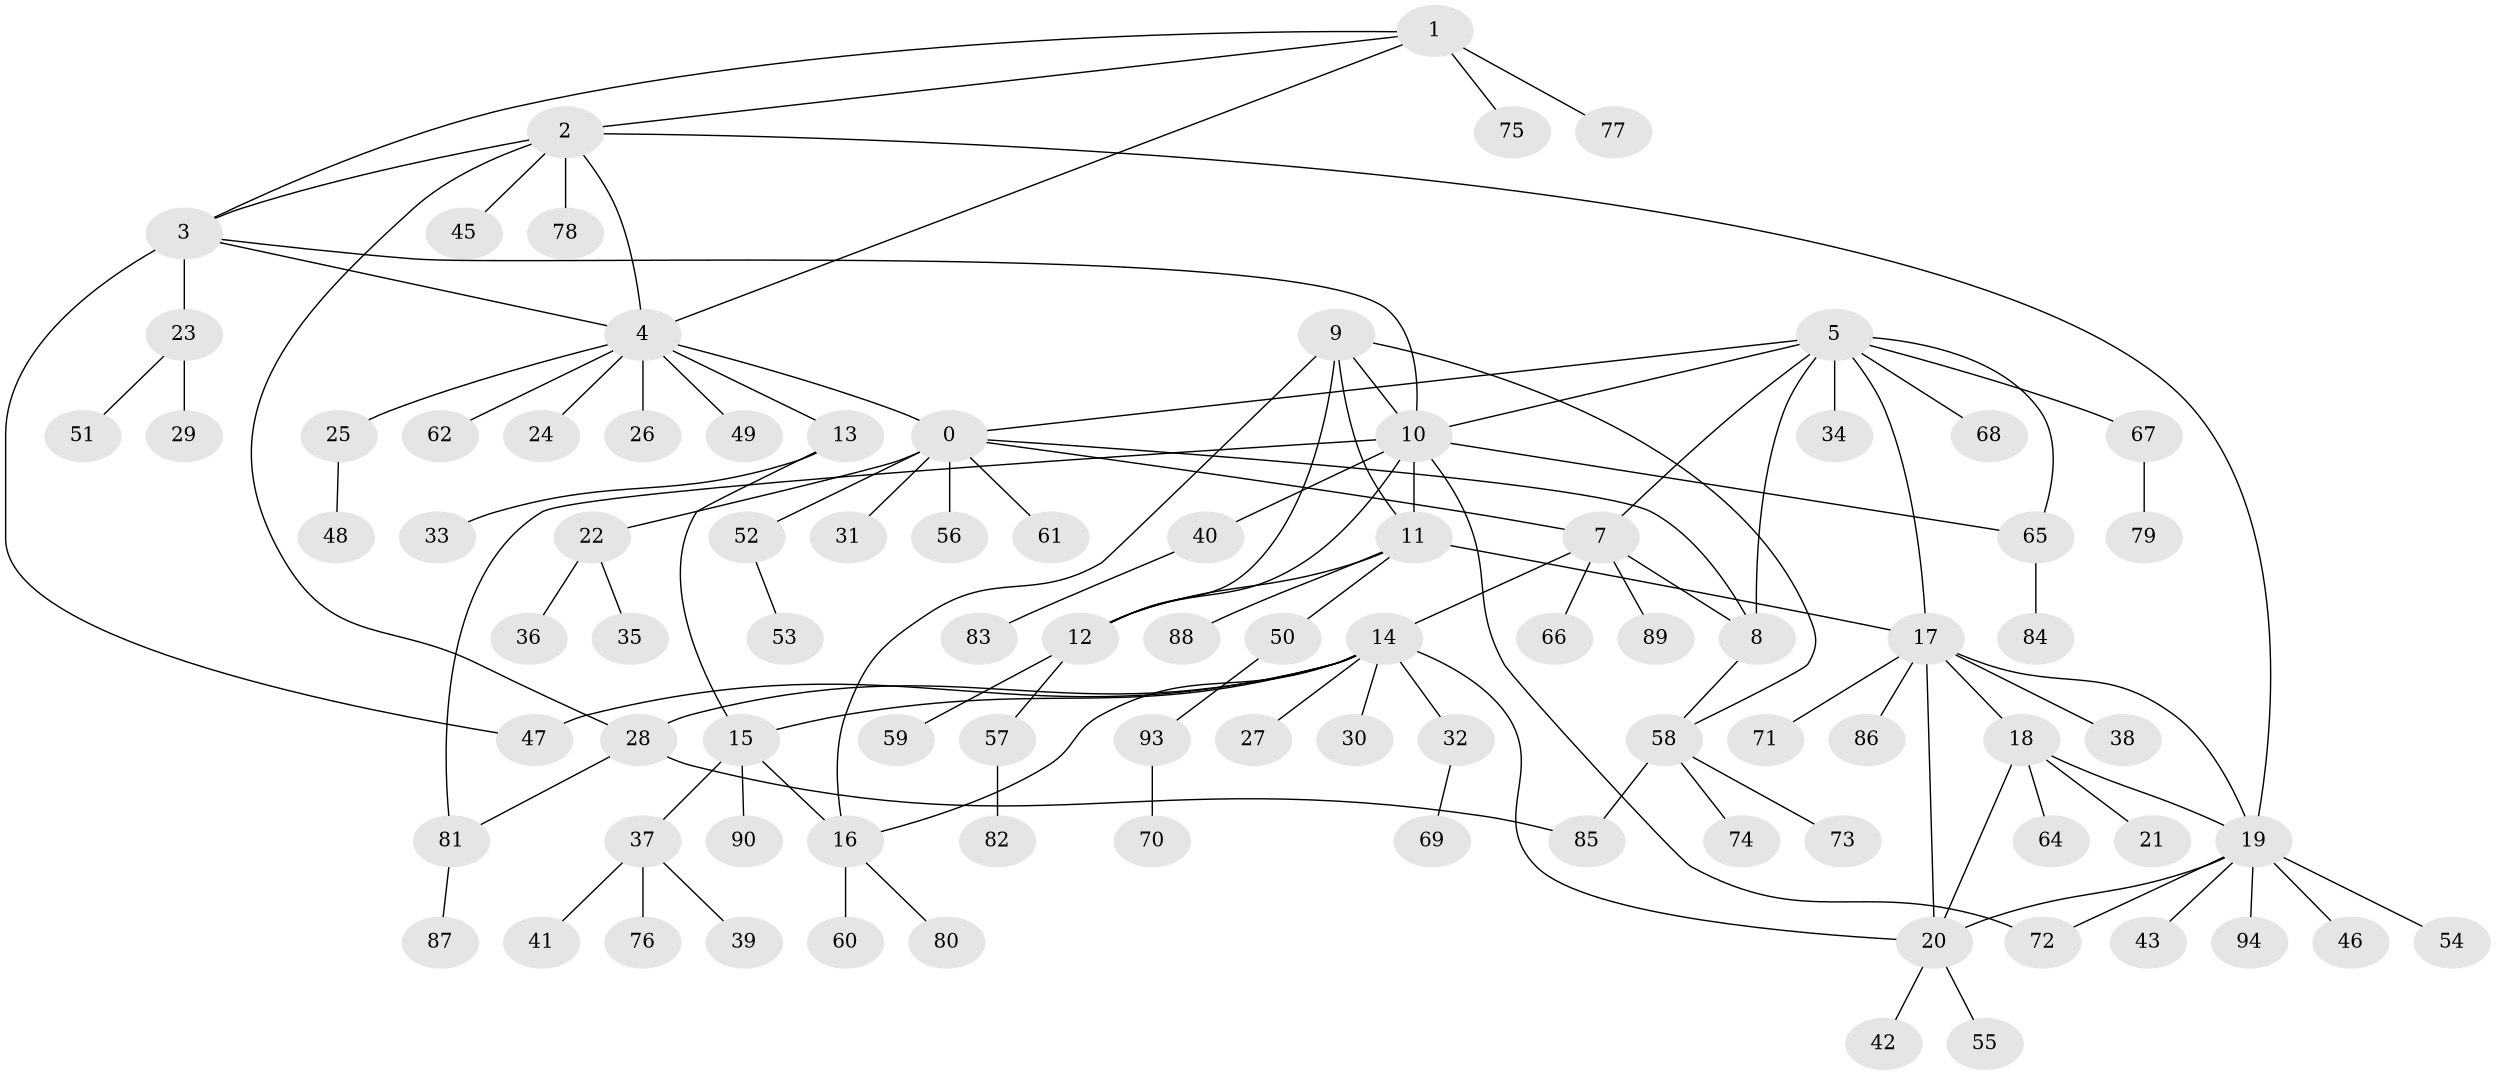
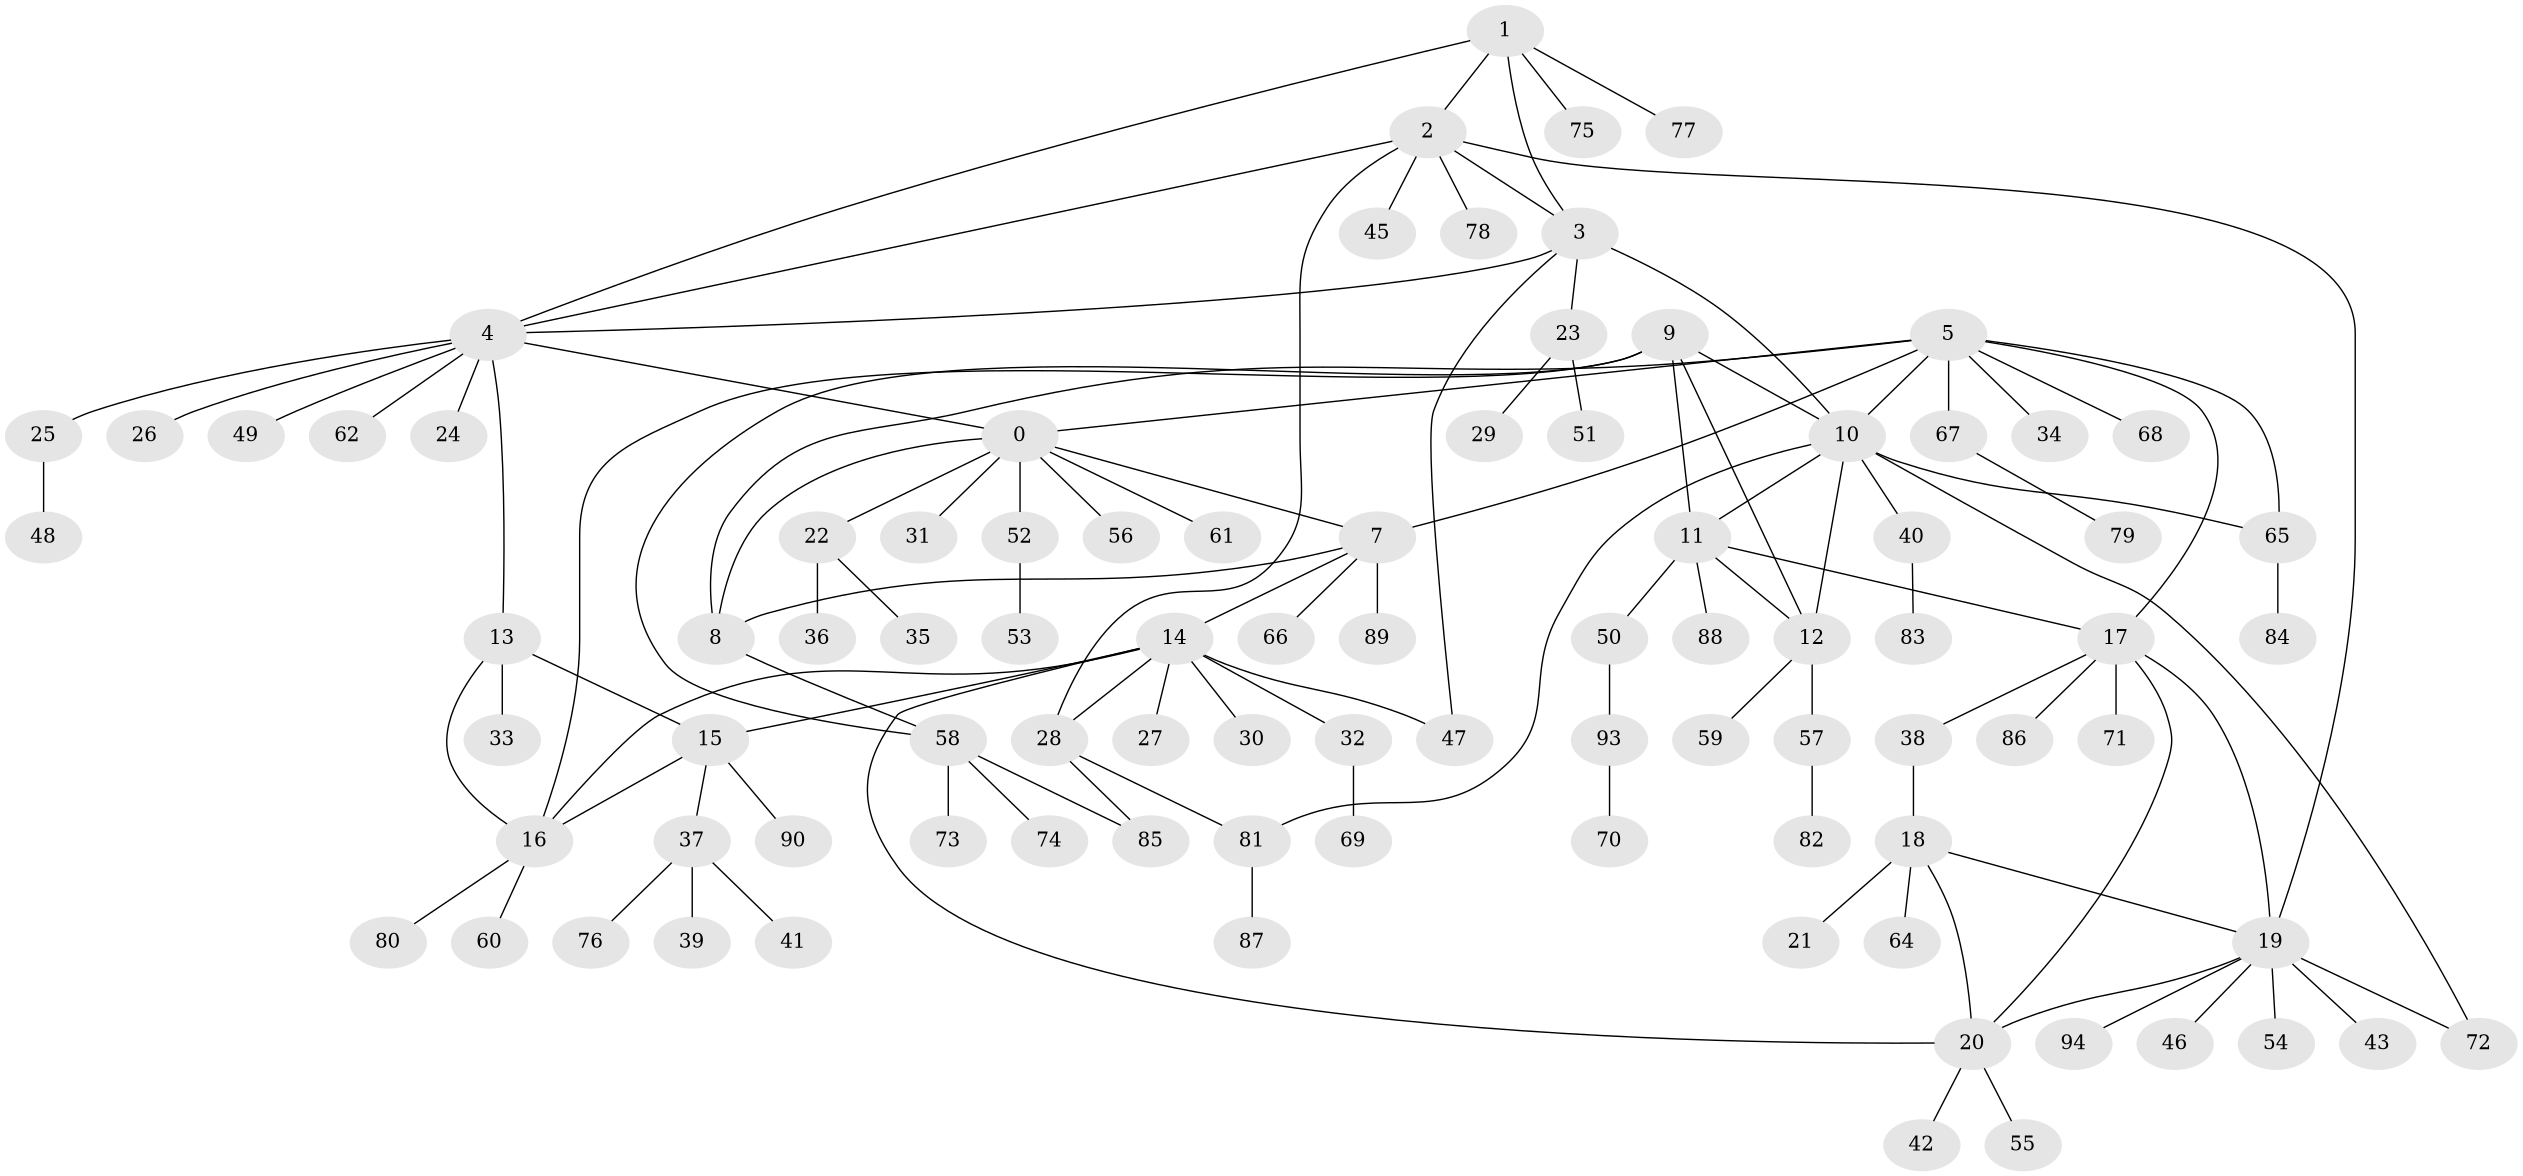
edge "17" -- "18": now "38" -- "18"
edge "13" -- "16": added
